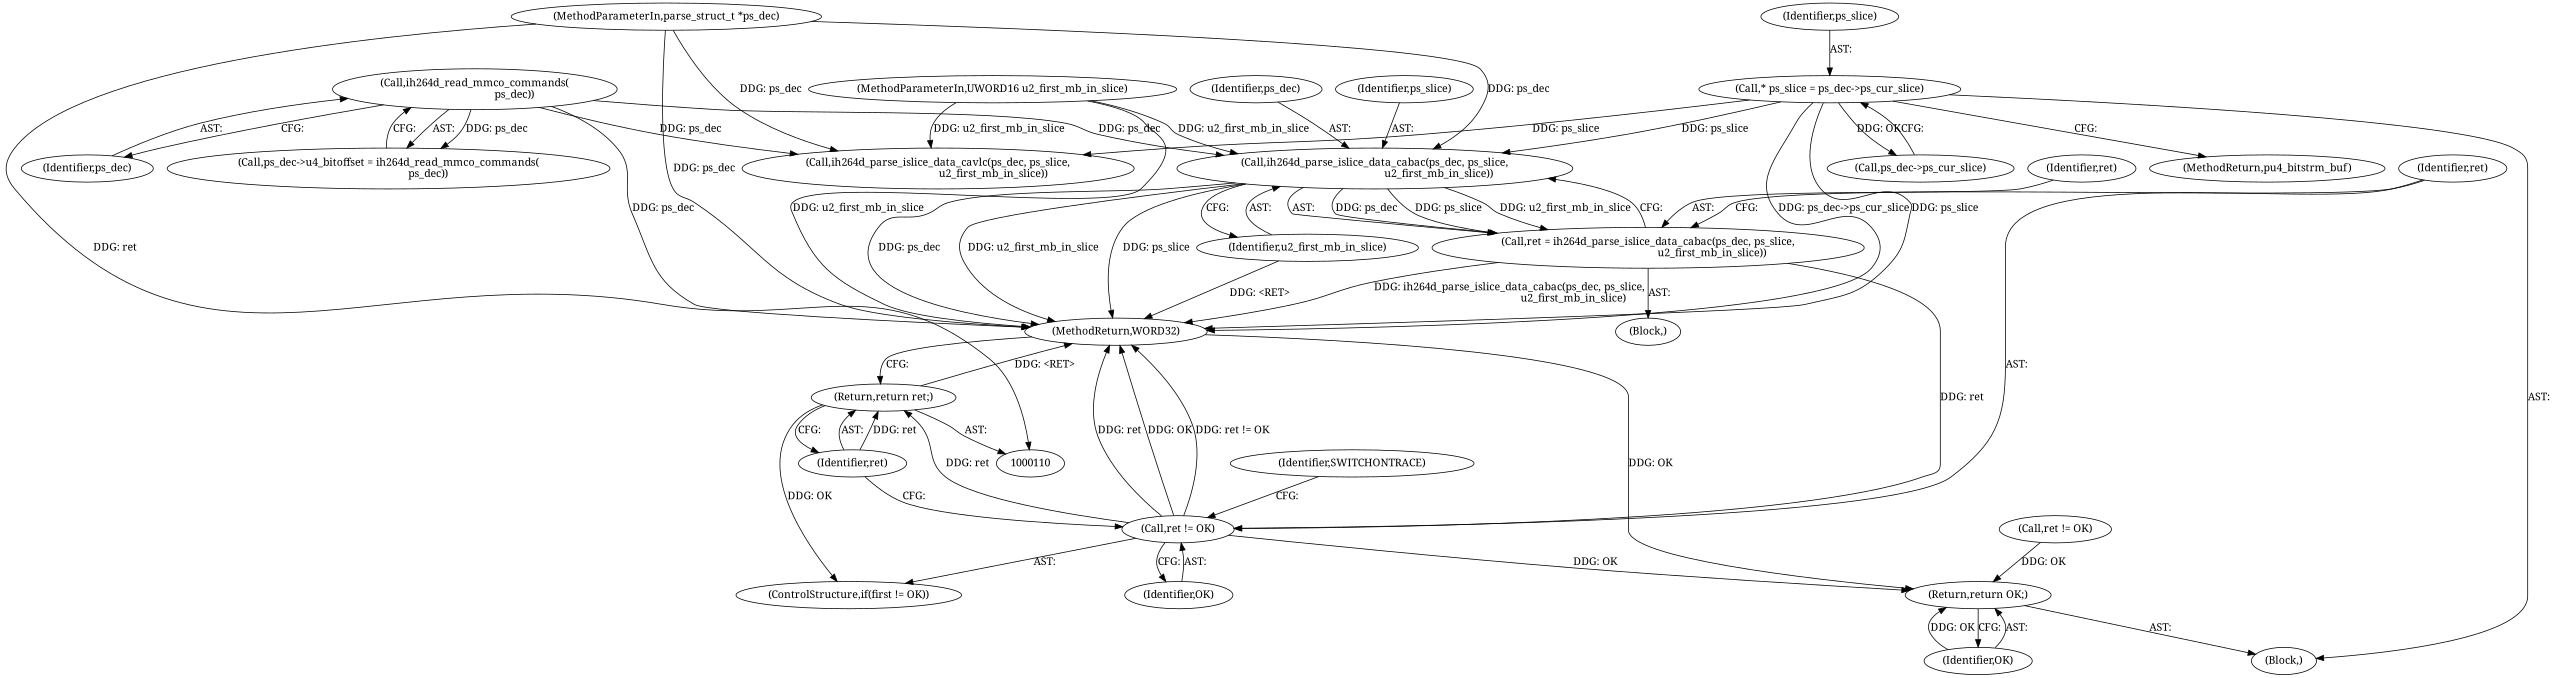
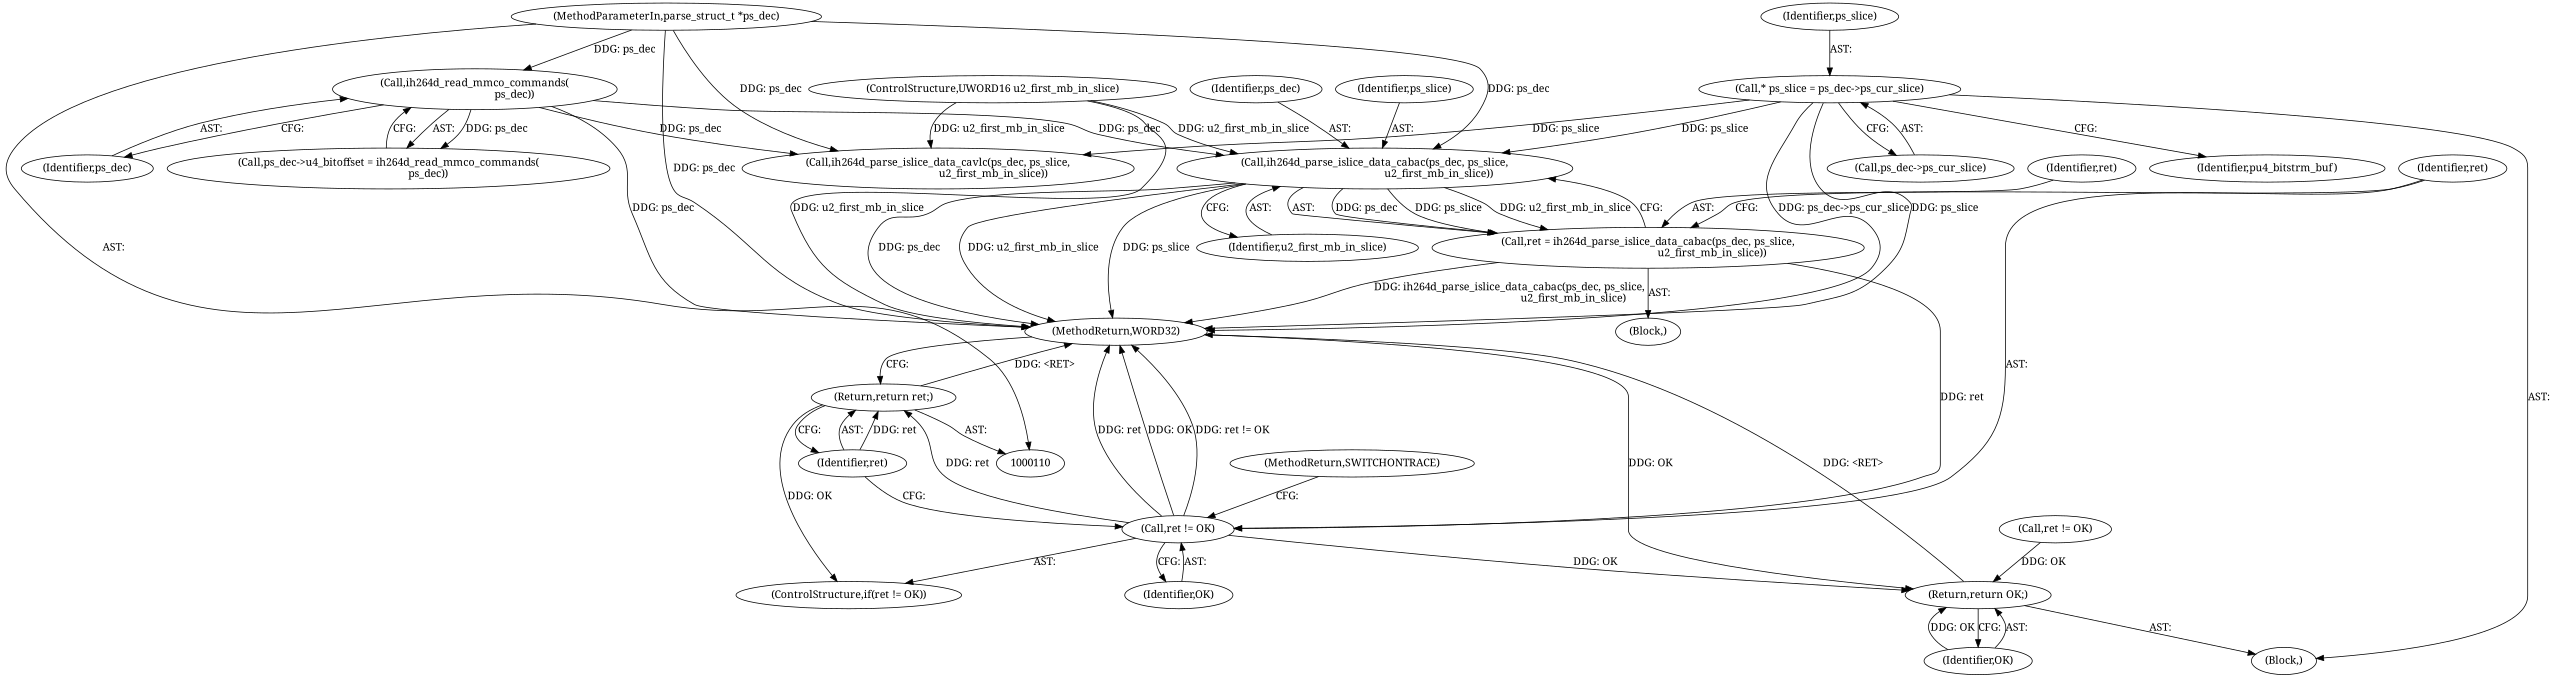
edge "(MethodParameterIn,parse_struct_t *ps_dec)" -> "(Call,ih264d_read_mmco_commands( ps_dec))": added, label "DDG: ps_dec"
node "(MethodParameterIn,UWORD16 u2_first_mb_in_slice)": label "(MethodParameterIn,UWORD16 u2_first_mb_in_slice)" -> "(ControlStructure,UWORD16 u2_first_mb_in_slice)"
edge "(Call,* ps_slice = ps_dec->ps_cur_slice)" -> "(Call,ps_dec->ps_cur_slice)": label "DDG: OK" -> "CFG: "
edge "(Call,ps_dec->ps_cur_slice)" -> "(Call,* ps_slice = ps_dec->ps_cur_slice)": label "CFG: " -> "AST: "
node "(MethodReturn,pu4_bitstrm_buf)": label "(MethodReturn,pu4_bitstrm_buf)" -> "(Identifier,pu4_bitstrm_buf)"
edge "(MethodParameterIn,parse_struct_t *ps_dec)" -> "1000110": label "DDG: ret" -> "AST: "
edge "(Identifier,u2_first_mb_in_slice)" -> "(MethodReturn,WORD32)": now "(Return,return OK;)" -> "(MethodReturn,WORD32)"
node "(Identifier,SWITCHONTRACE)": label "(Identifier,SWITCHONTRACE)" -> "(MethodReturn,SWITCHONTRACE)"
node "(ControlStructure,if(first != OK))": label "(ControlStructure,if(first != OK))" -> "(ControlStructure,if(ret != OK))"
